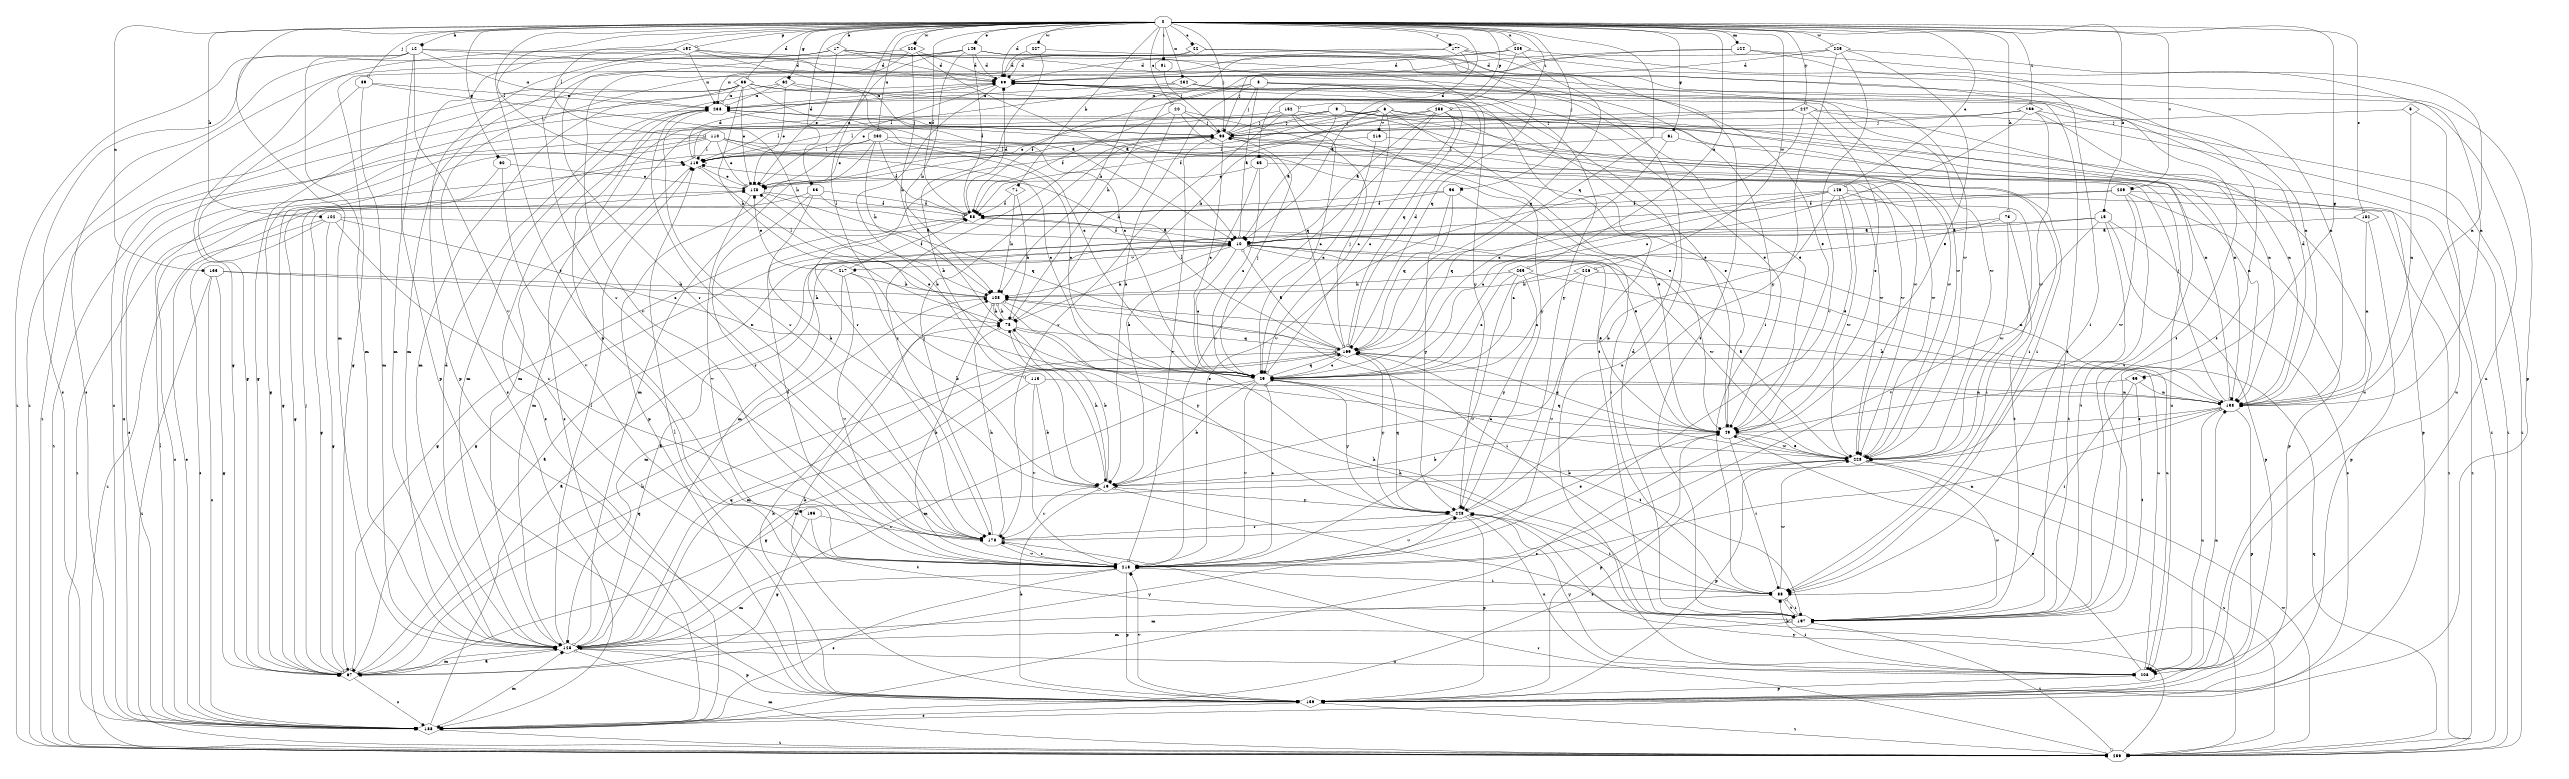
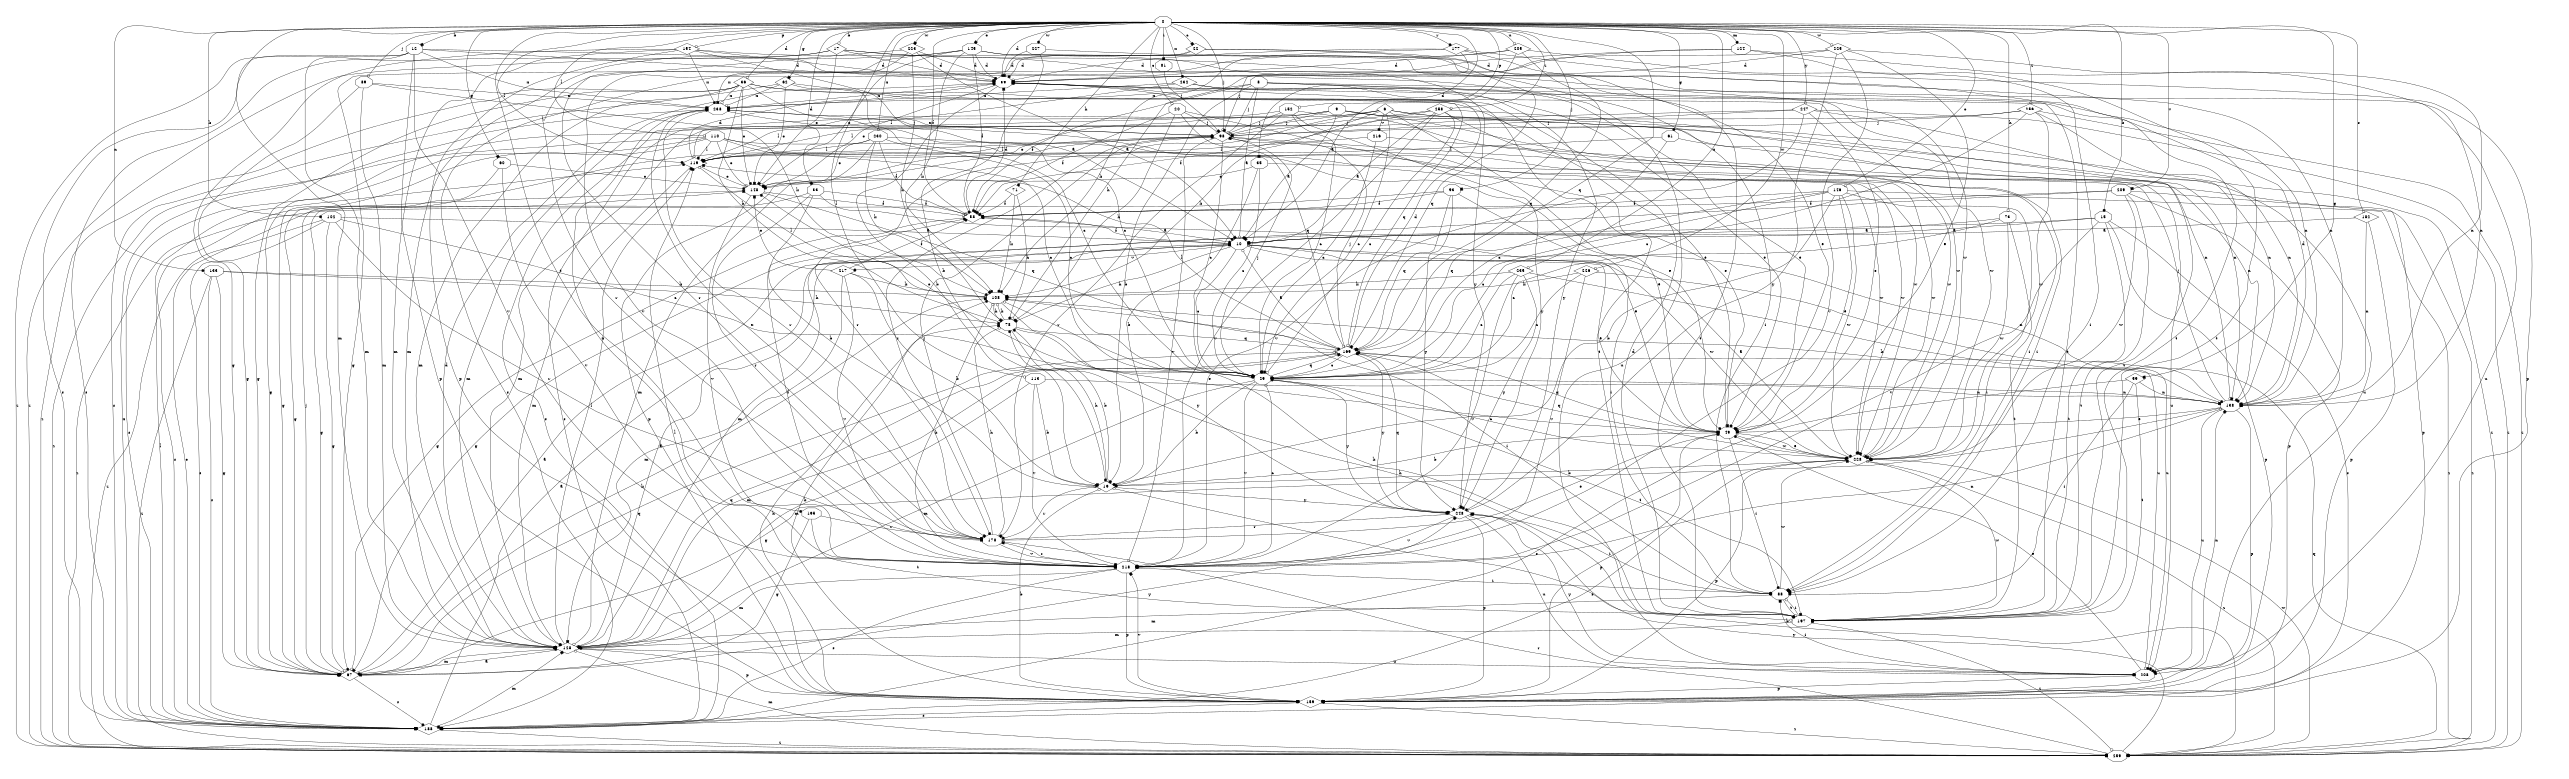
node "5": removed
